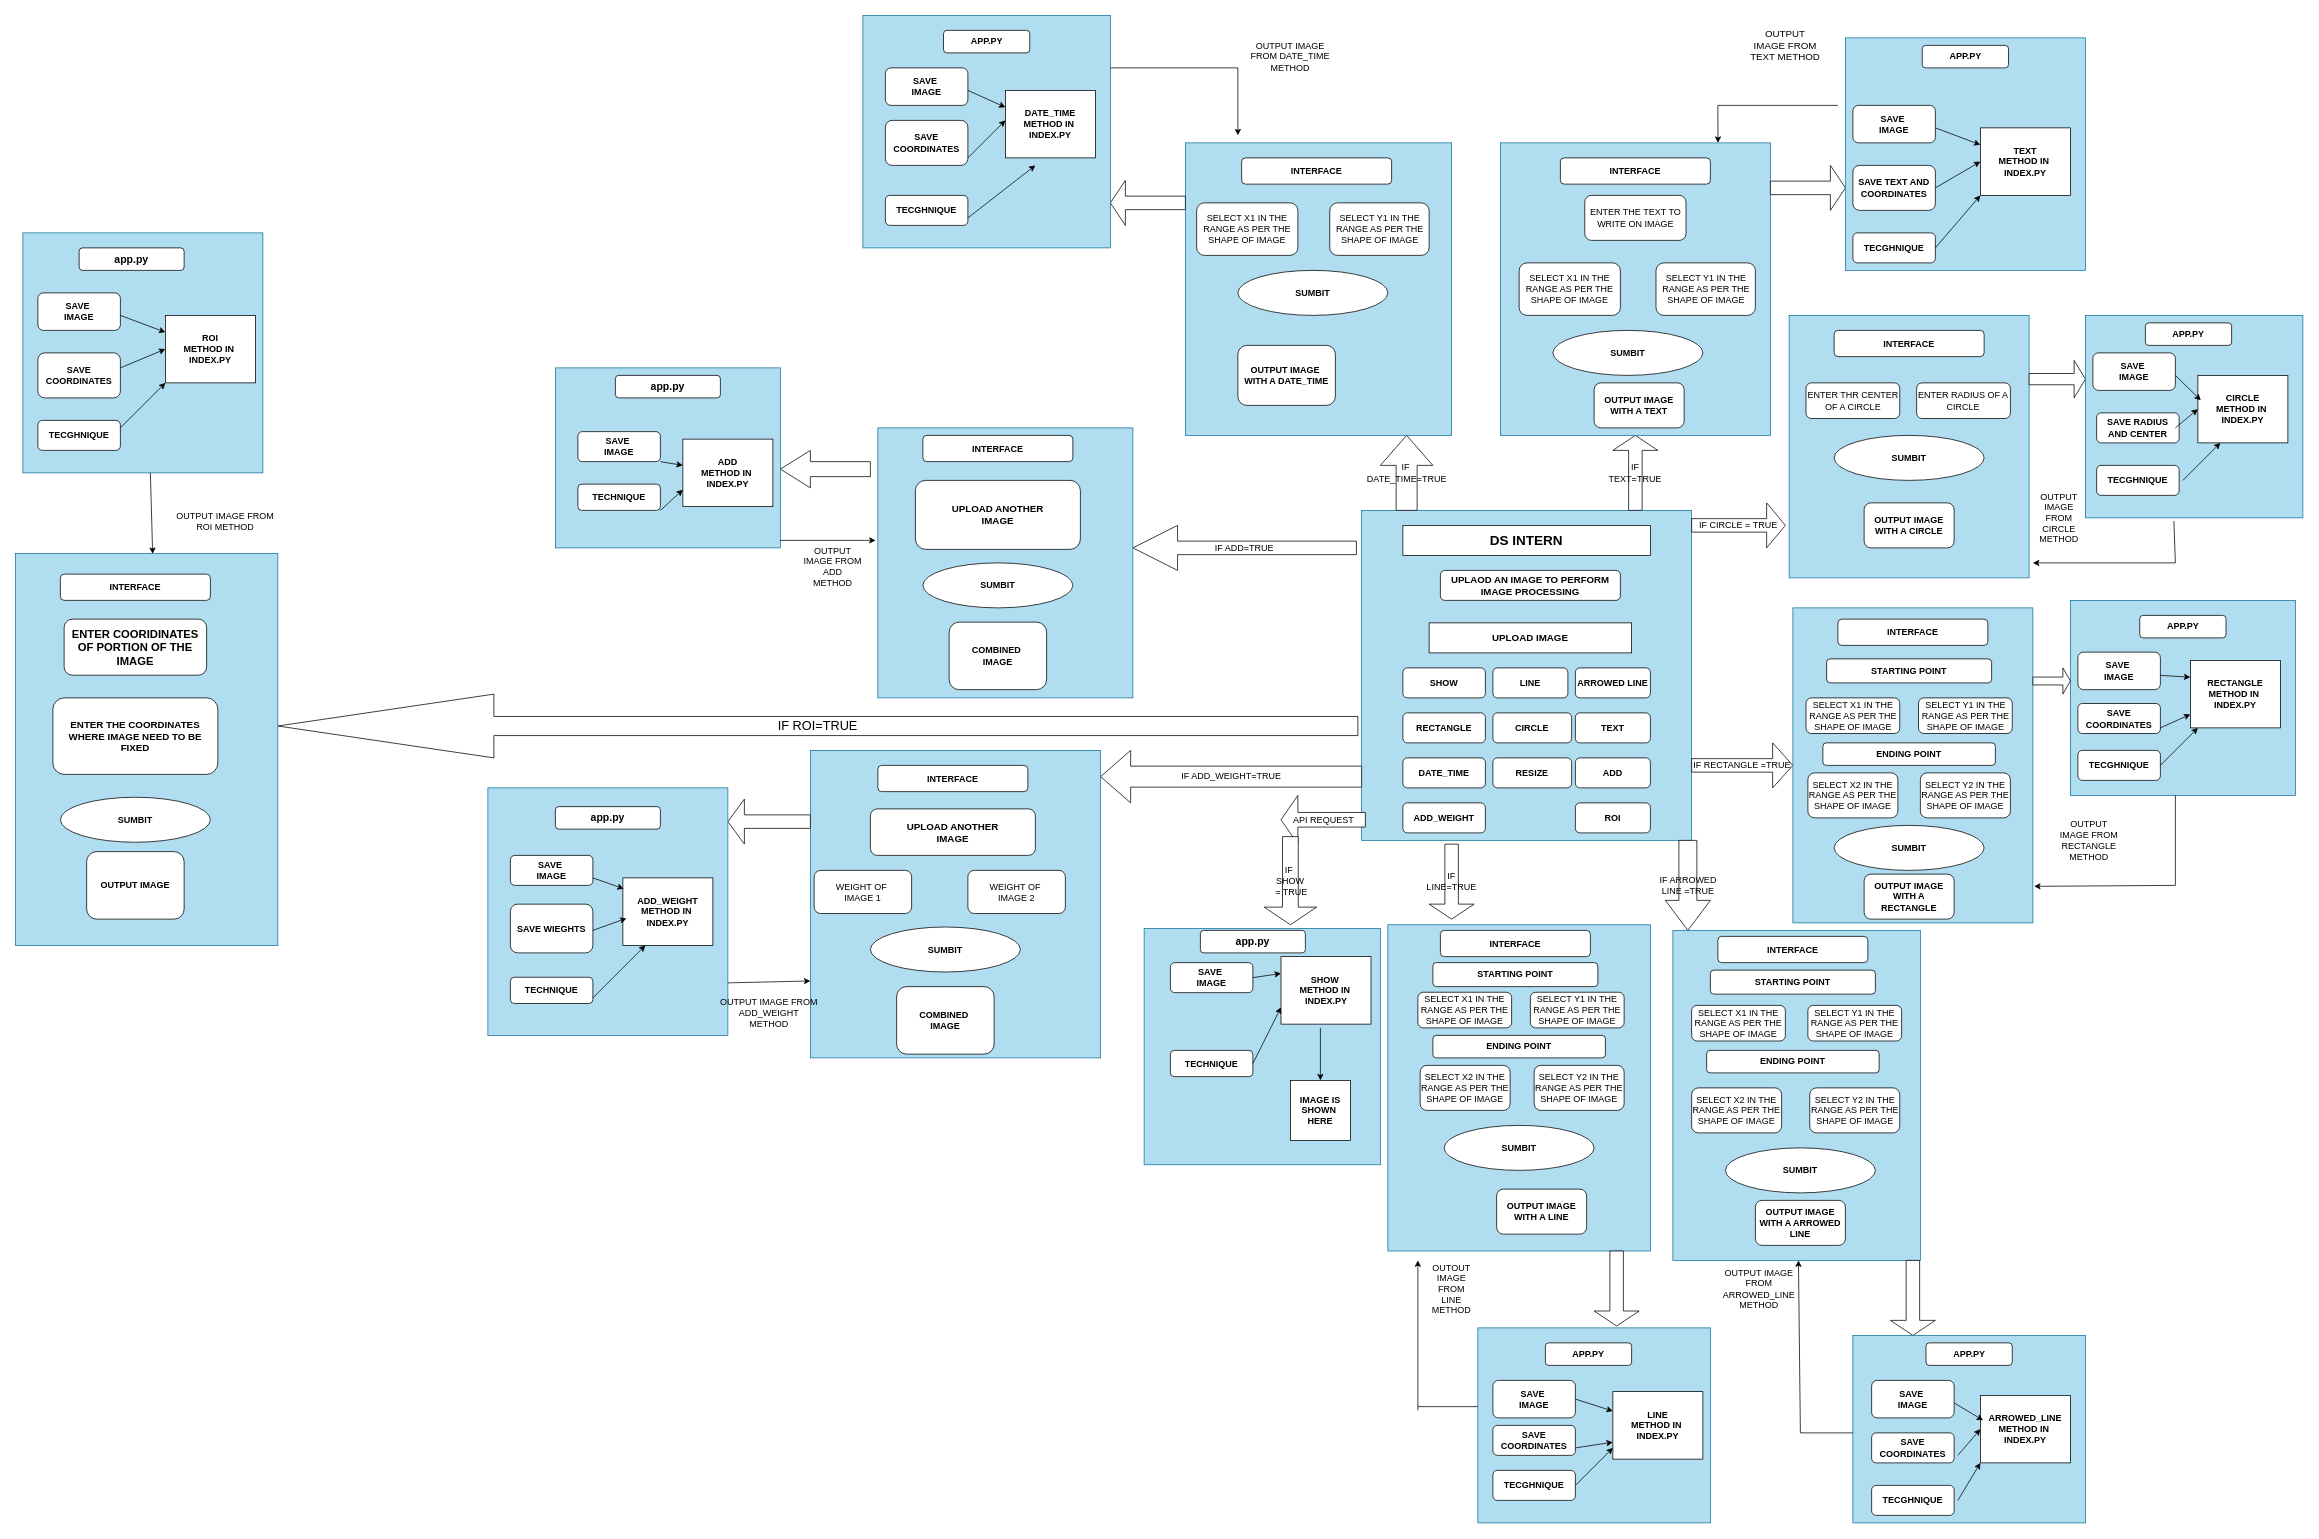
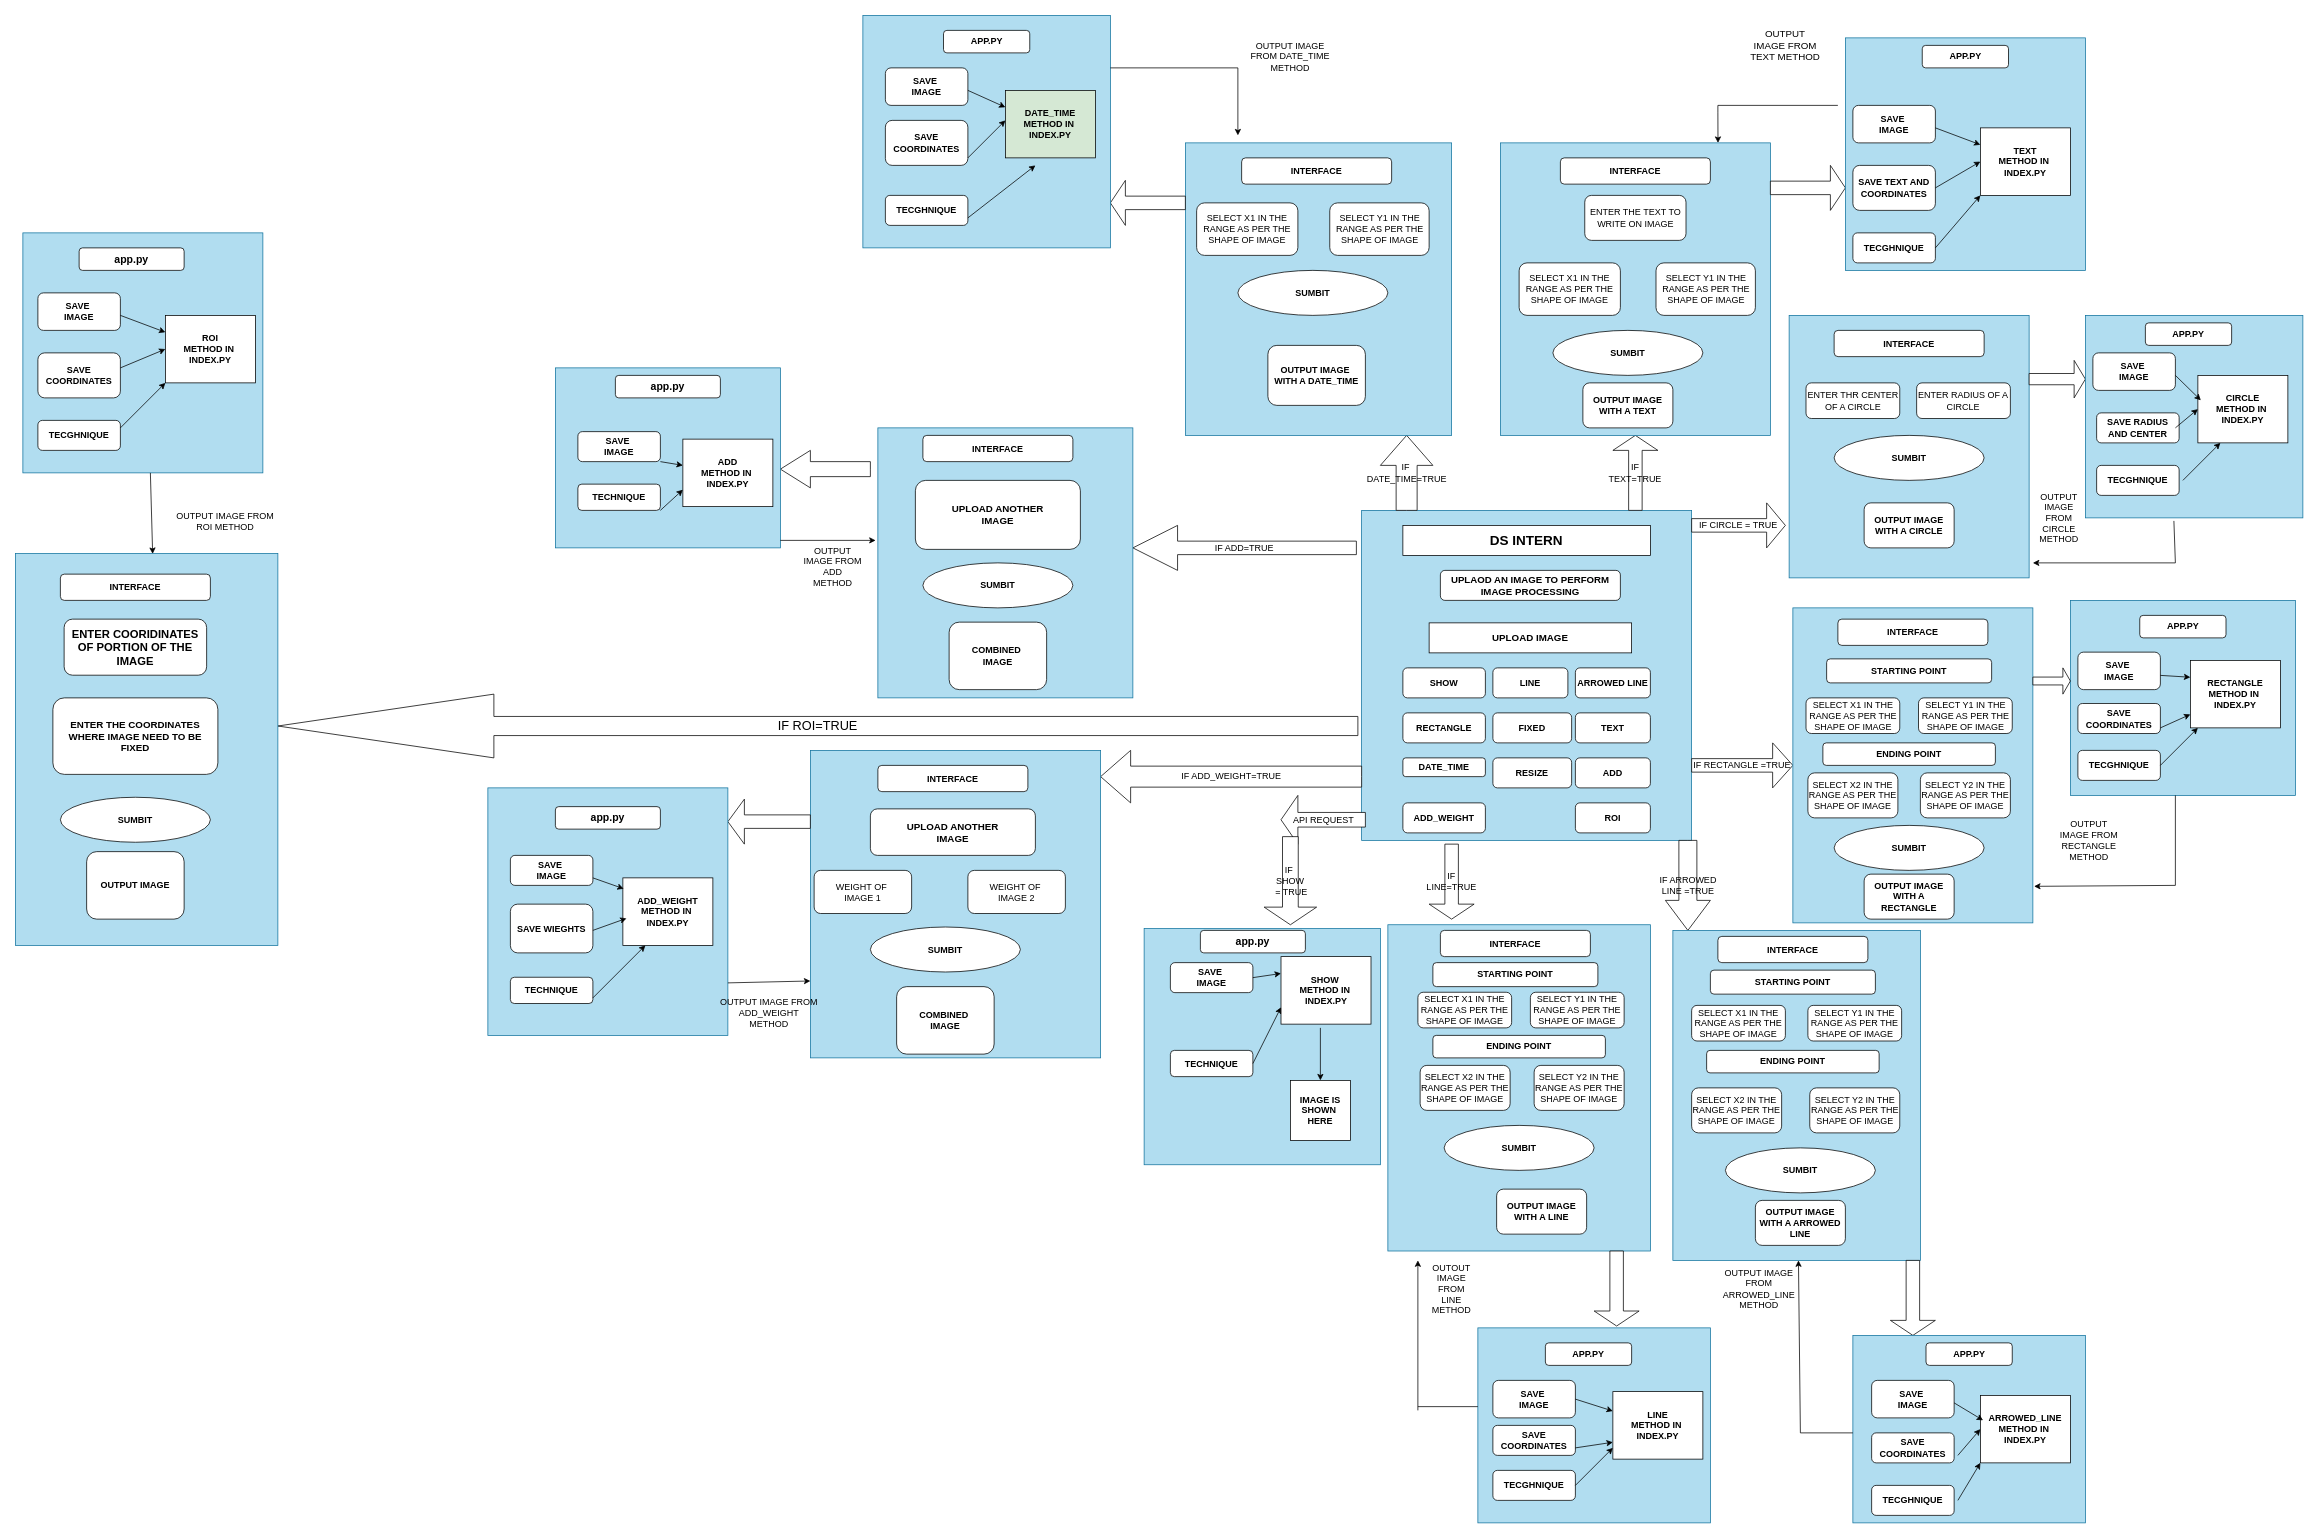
node "DATE_TIME METHOD IN INDEX.PY": fillcolor #ffffff -> #d5e8d4
node "OUTPUT IMAGE WITH A DATE_TIME": moved (1287, 375) -> (1317, 375)
node "OUTPUT IMAGE WITH A TEXT": moved (1639, 405) -> (1628, 405)
node "CIRCLE": label "CIRCLE" -> "FIXED"
node "DATE_TIME": size 83x30 -> 83x19
